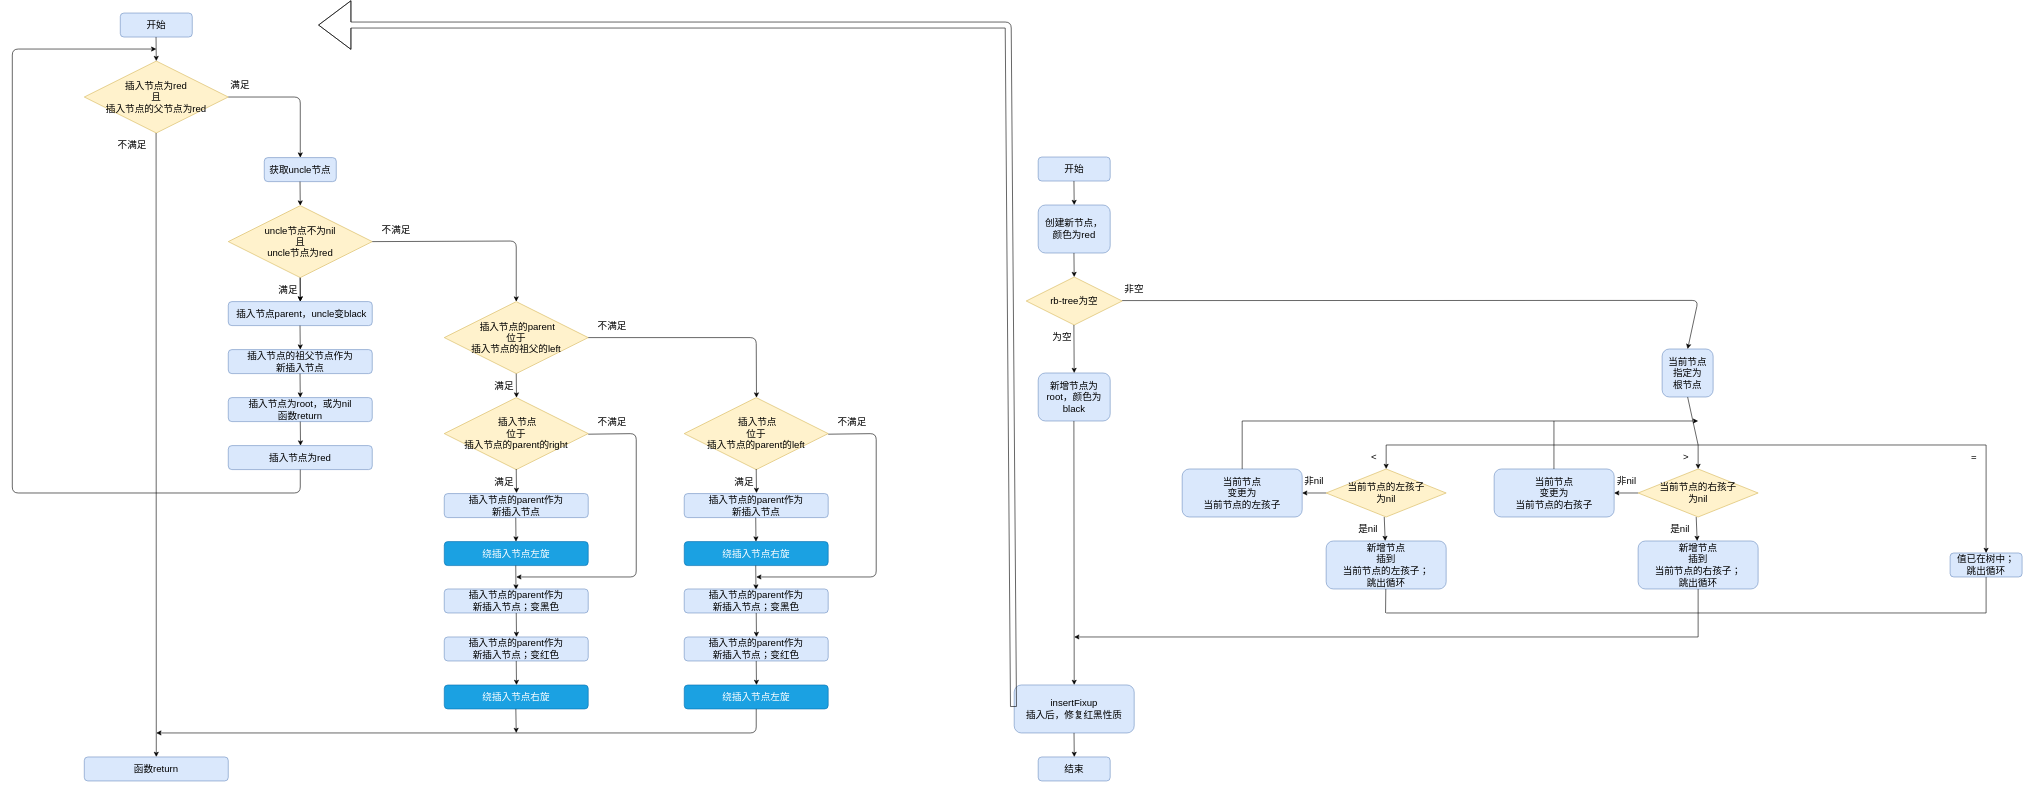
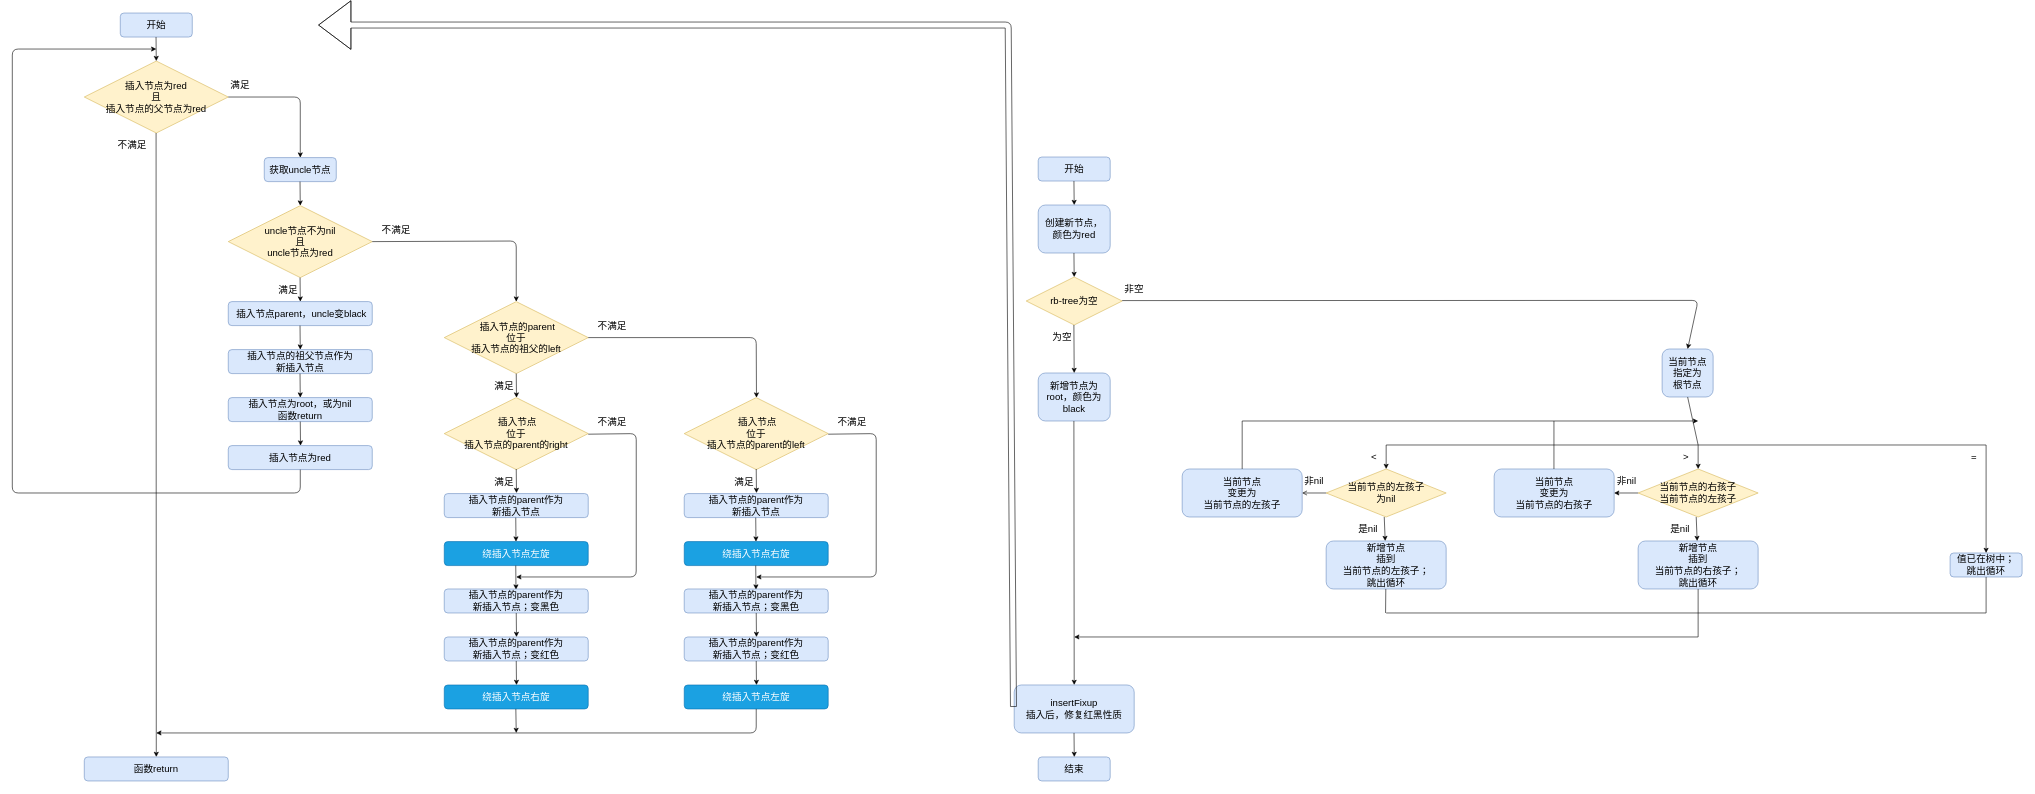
edge "uncle节点不为nil 且 uncle节点为red" -> "插入节点parent，uncle变black": removed
edge "当前节点的左孩子 为nil" -> "当前节点 变更为 当前节点的左孩子": arrowhead classic -> open
node "当前节点的右孩子 为nil": label "当前节点的右孩子 为nil" -> "当前节点的右孩子 当前节点的左孩子"
